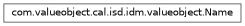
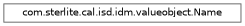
node "com.valueobject.cal.isd.idm.valueobject.Name": label "com.valueobject.cal.isd.idm.valueobject.Name" -> "com.sterlite.cal.isd.idm.valueobject.Name"
